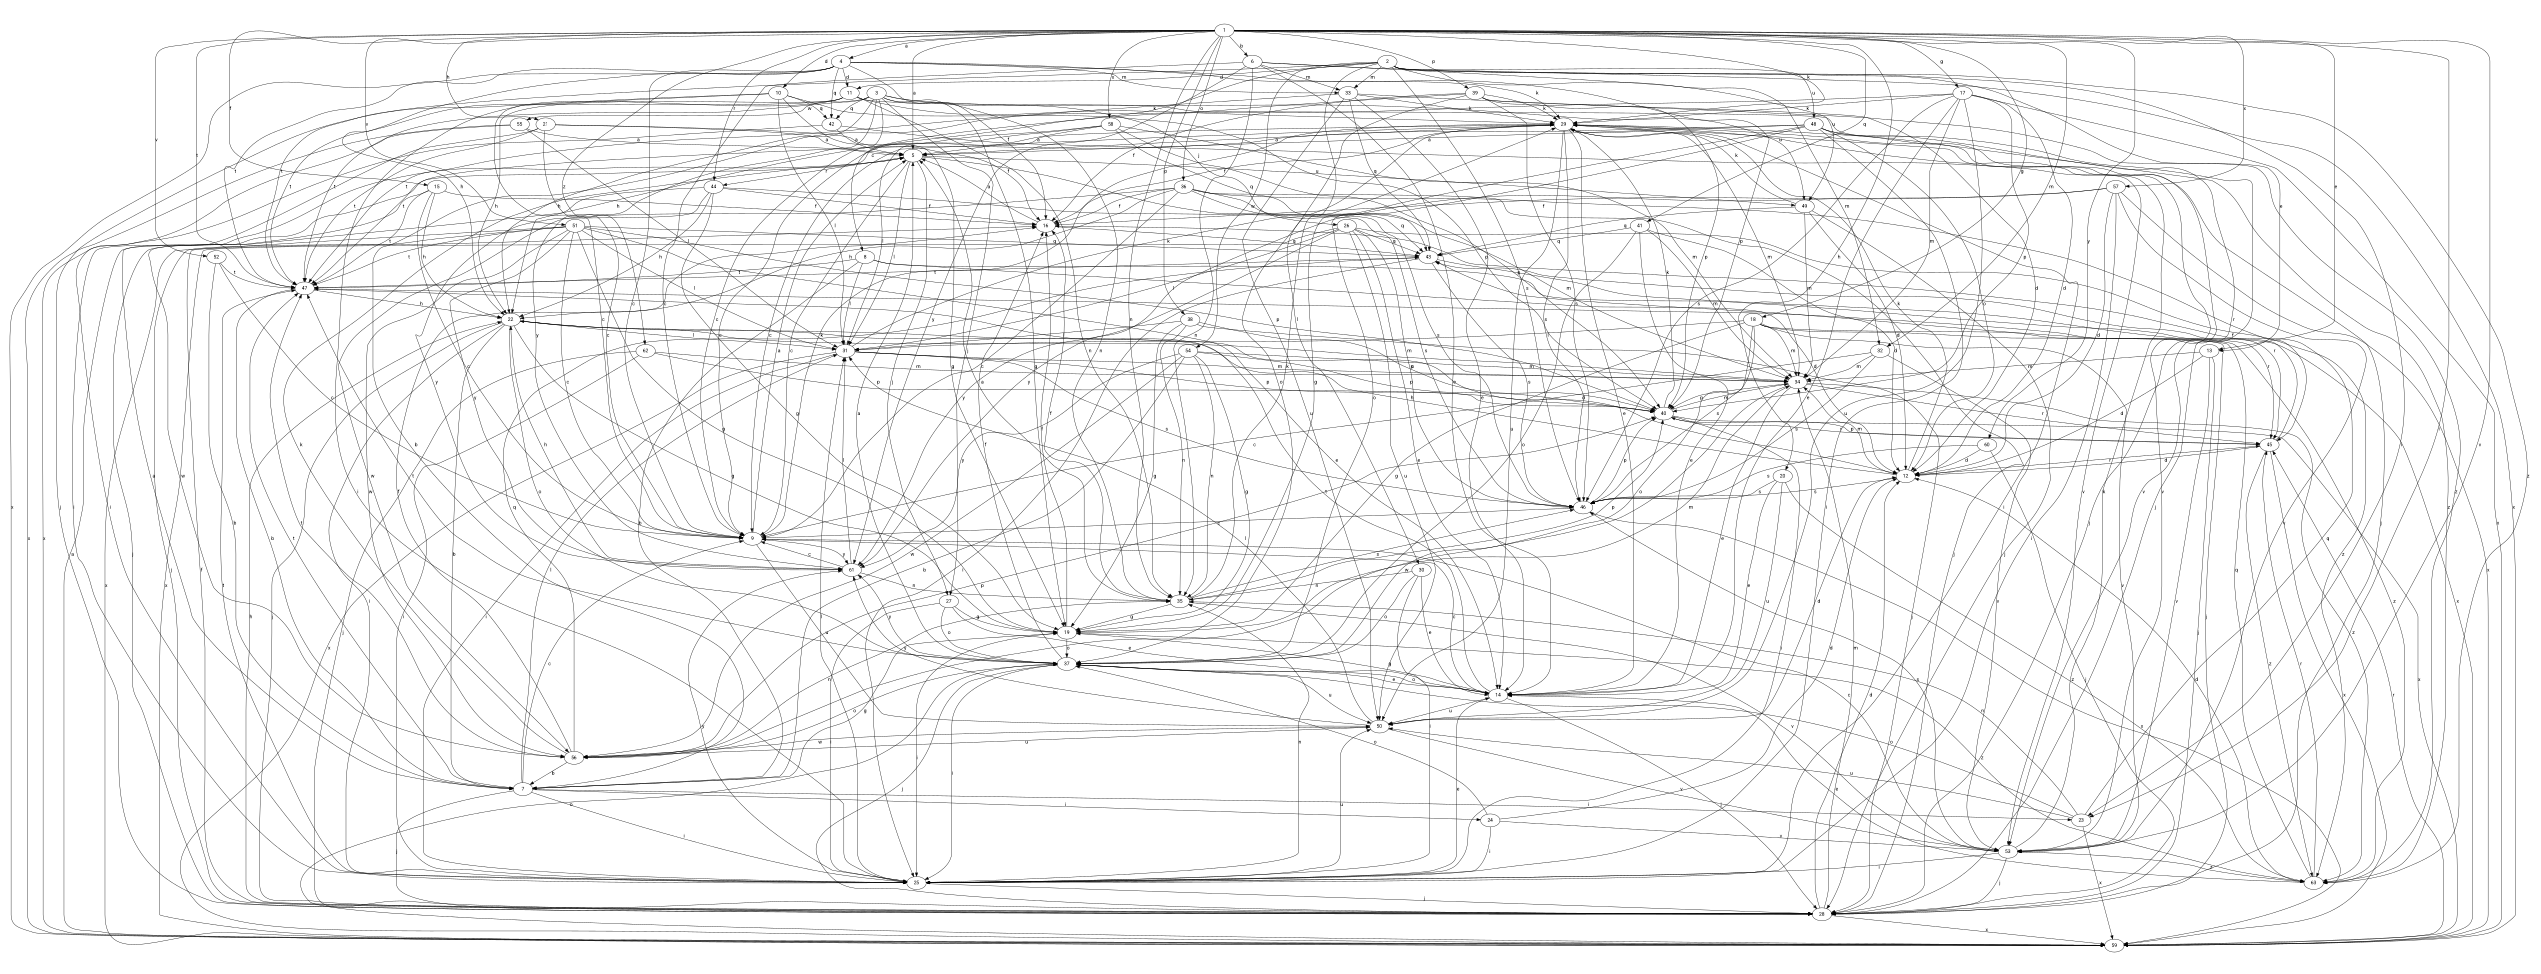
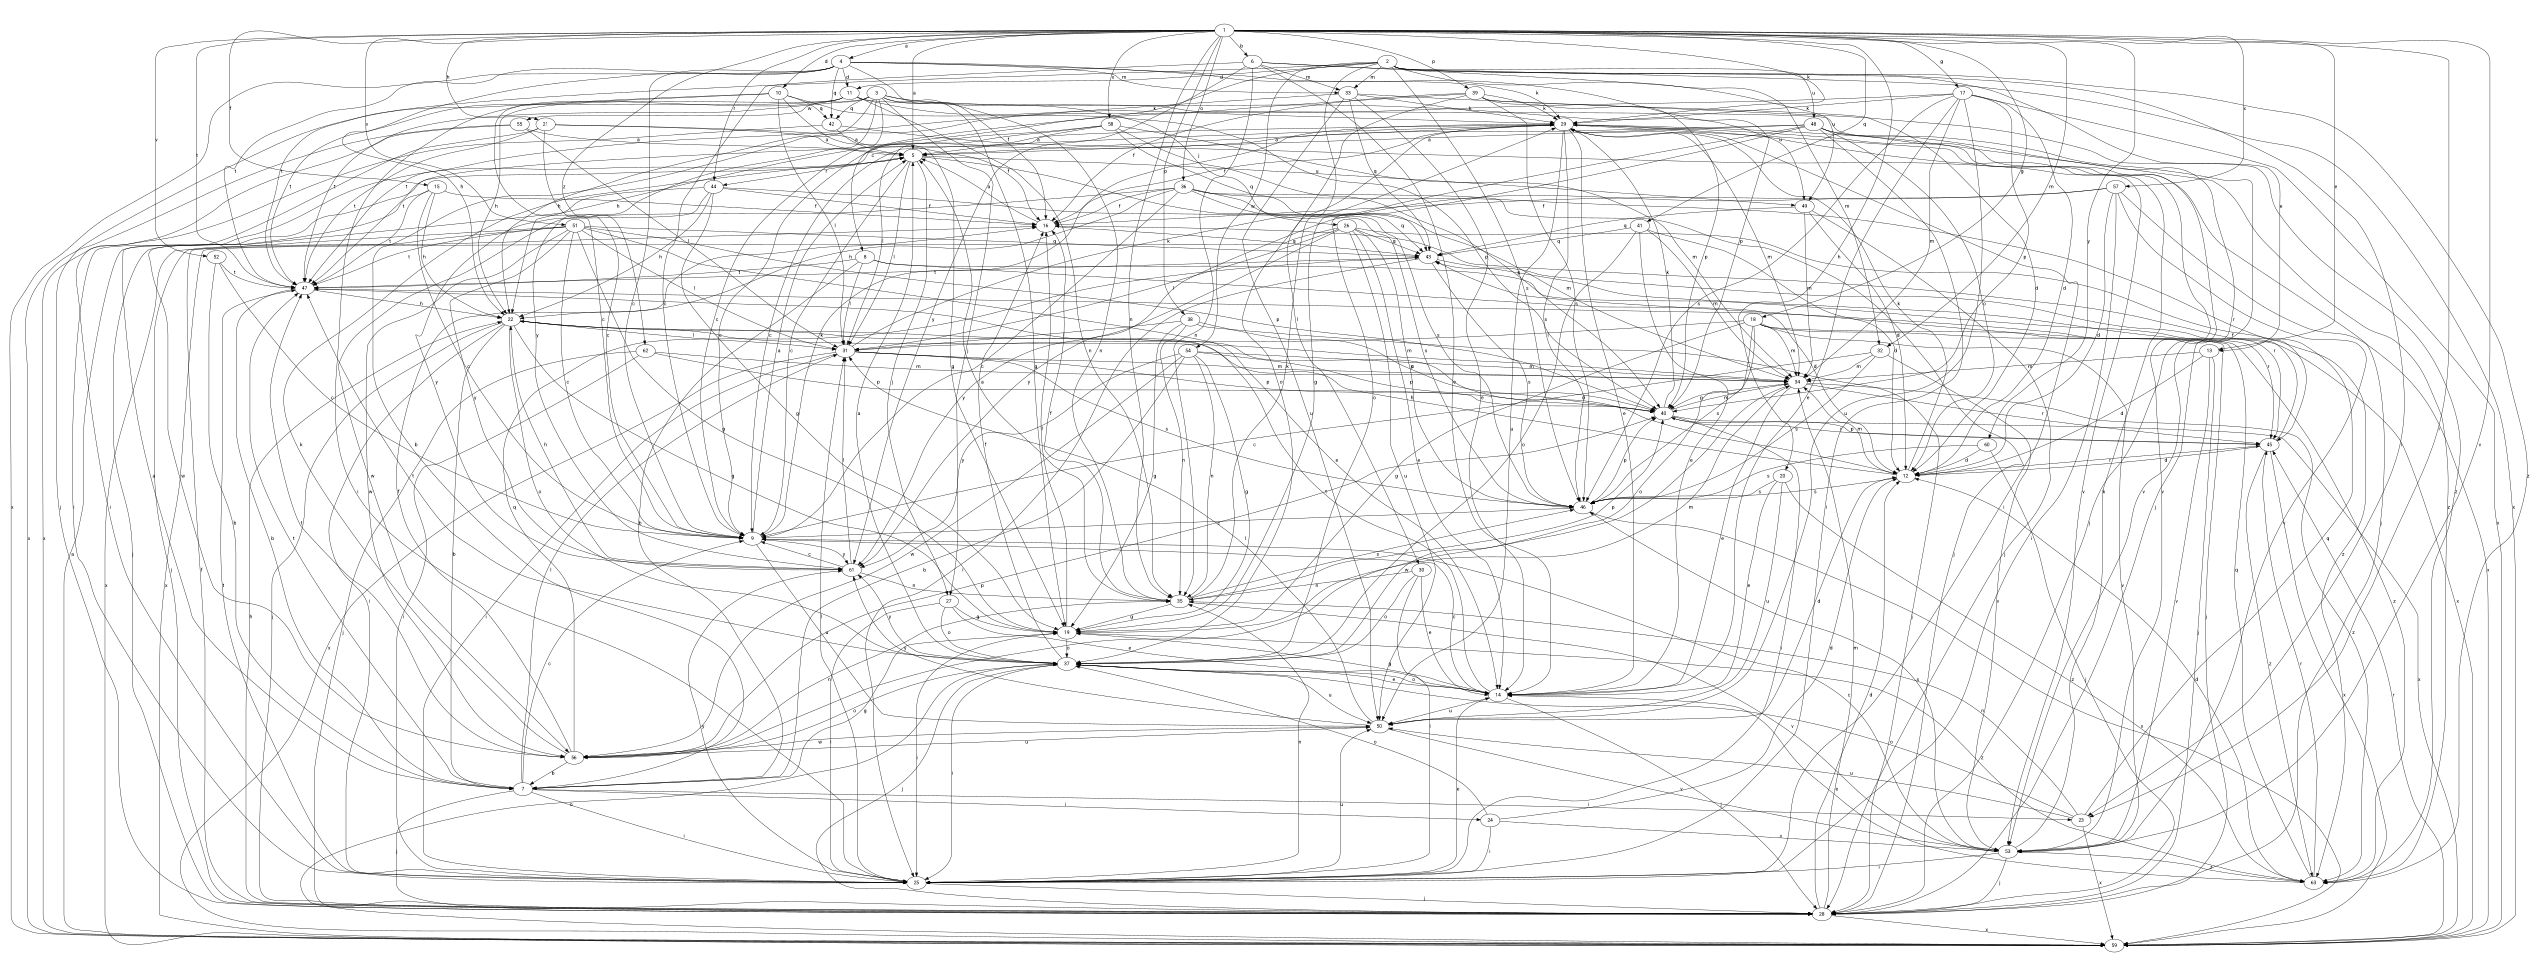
edge "49" -> "29": removed, label "k"
